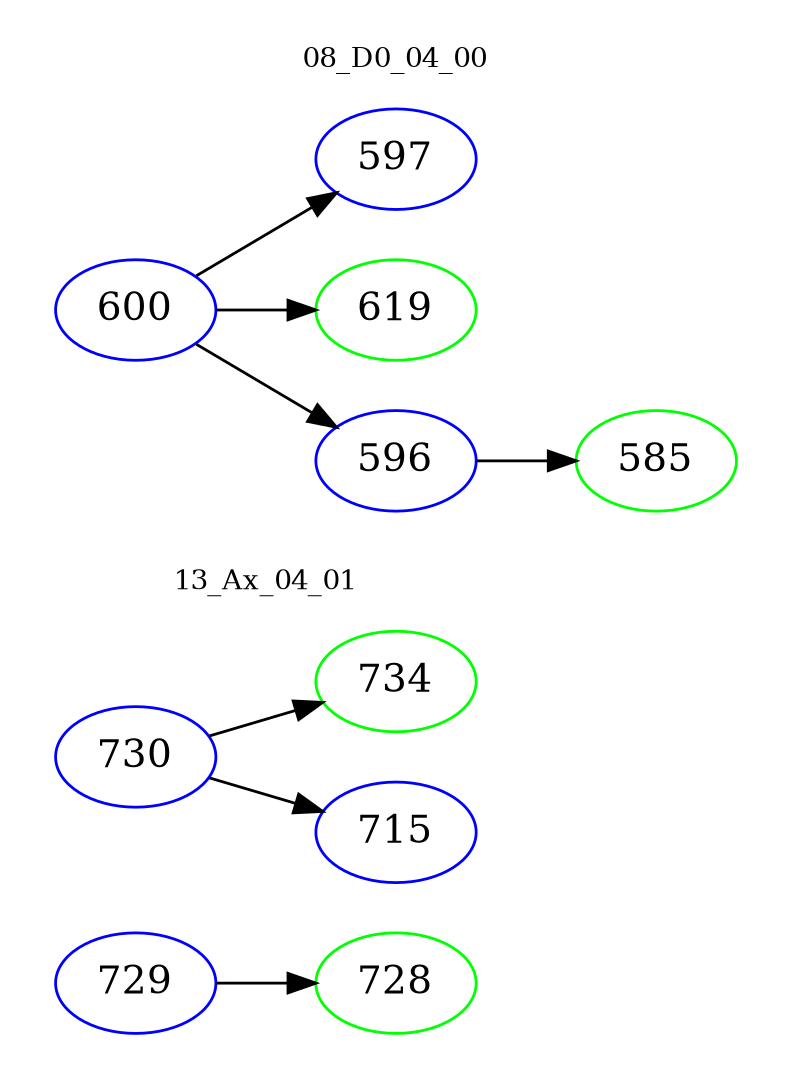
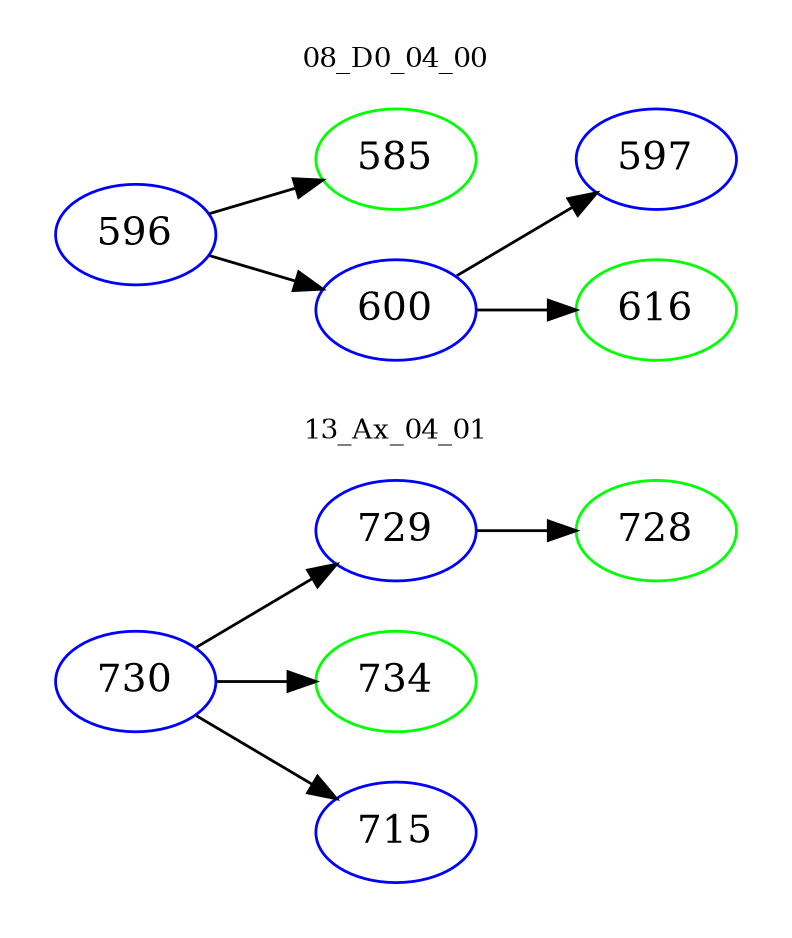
node "619": label "619" -> "616"
edge "600" -> "596": reversed
edge "730" -> "729": added
